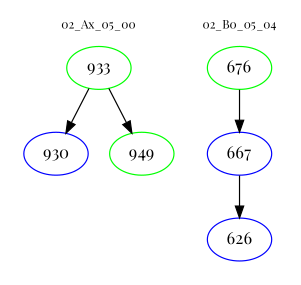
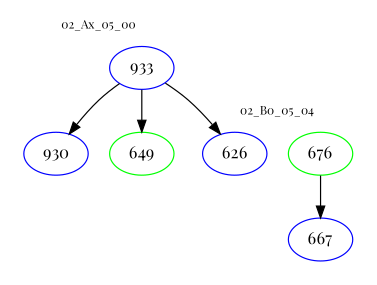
node "933": color green -> blue
node "949": label "949" -> "649"
edge "667" -> "626": now "933" -> "626"
